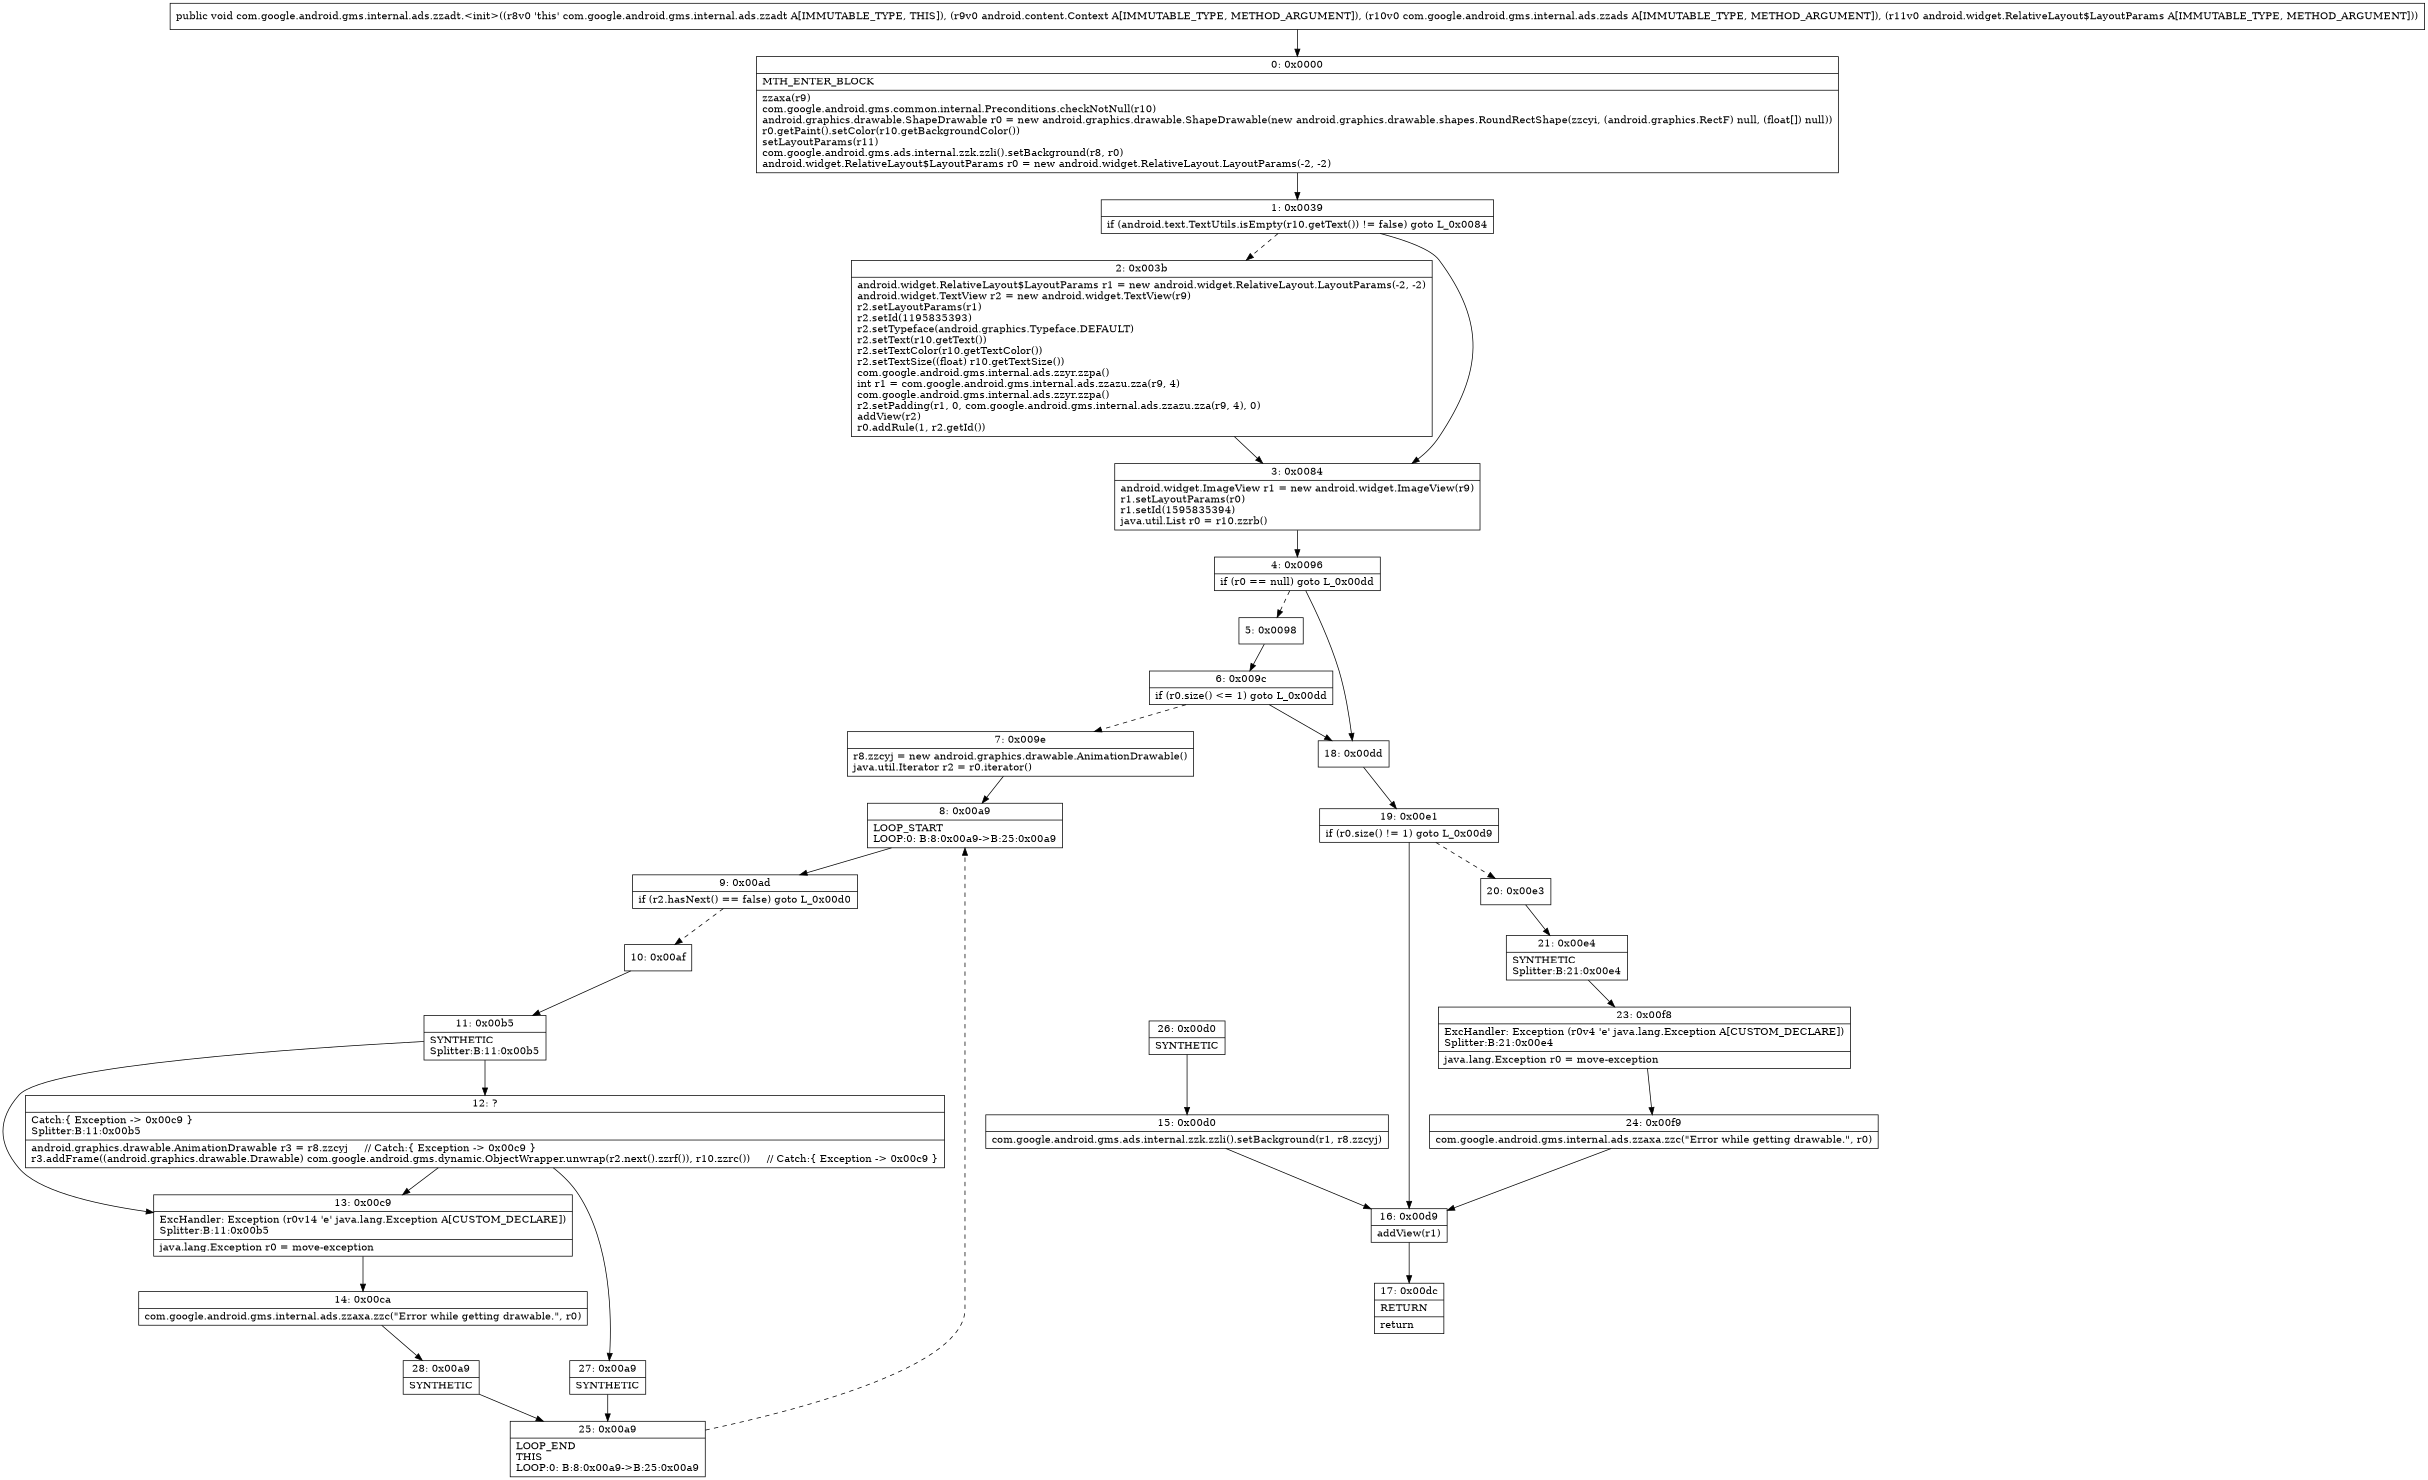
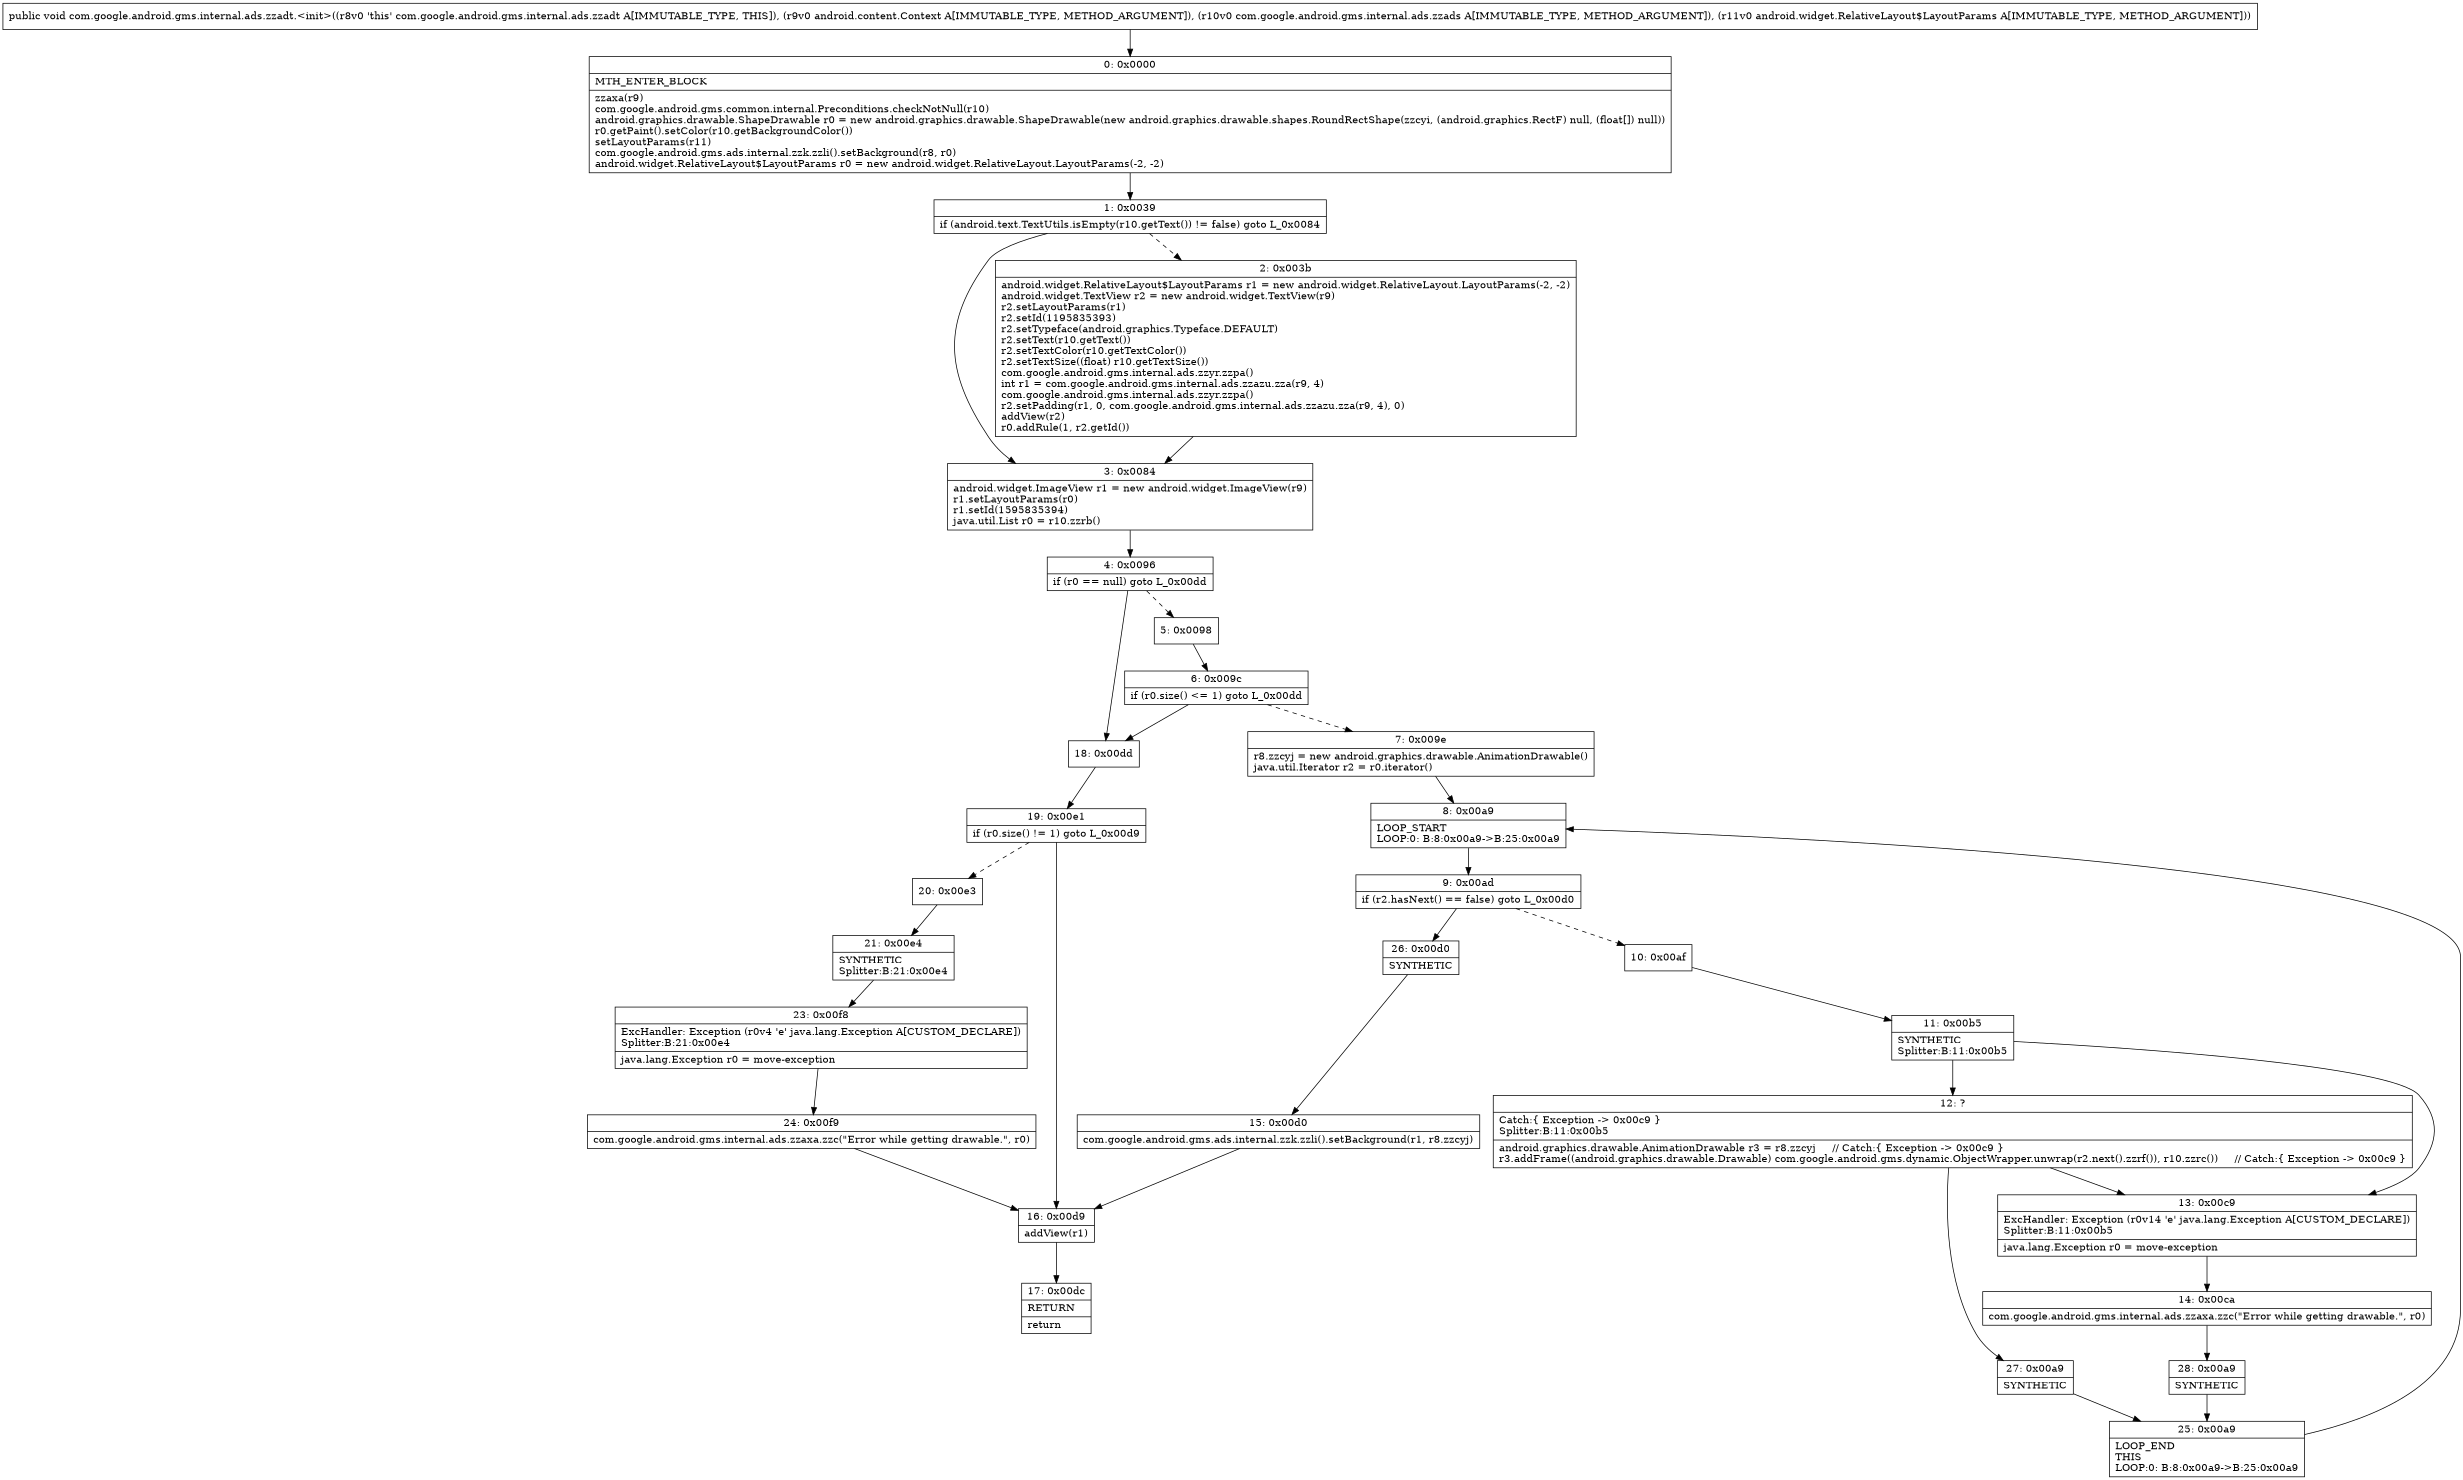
edge "9: 0x00ad" -> "26: 0x00d0": added
edge "25: 0x00a9" -> "8: 0x00a9": style dashed -> solid
